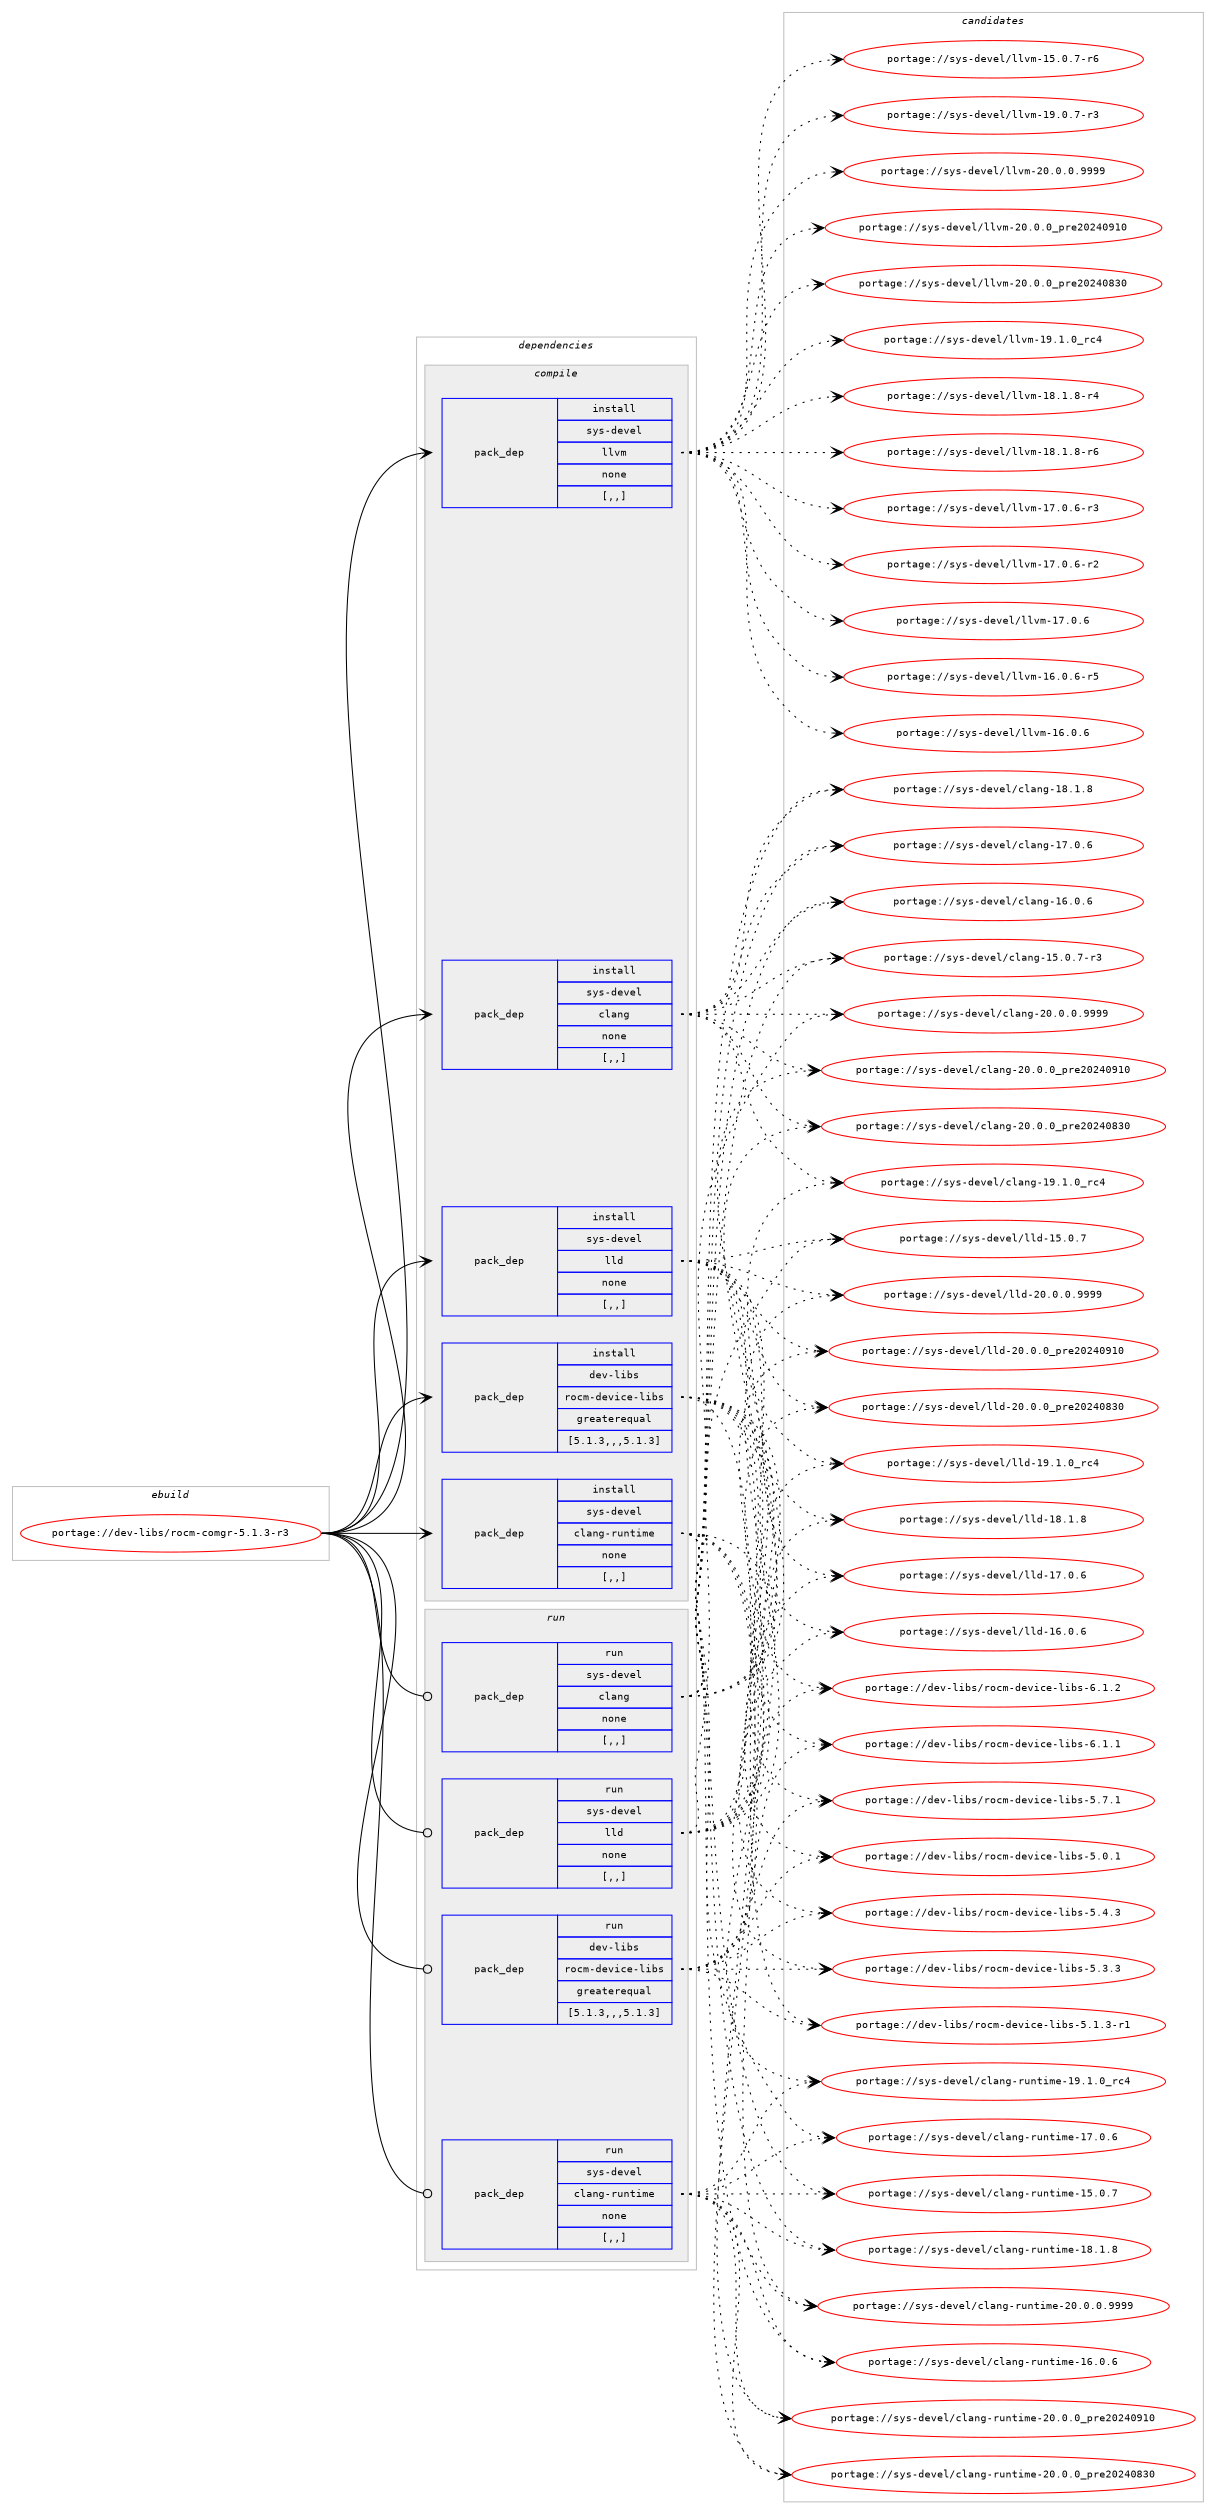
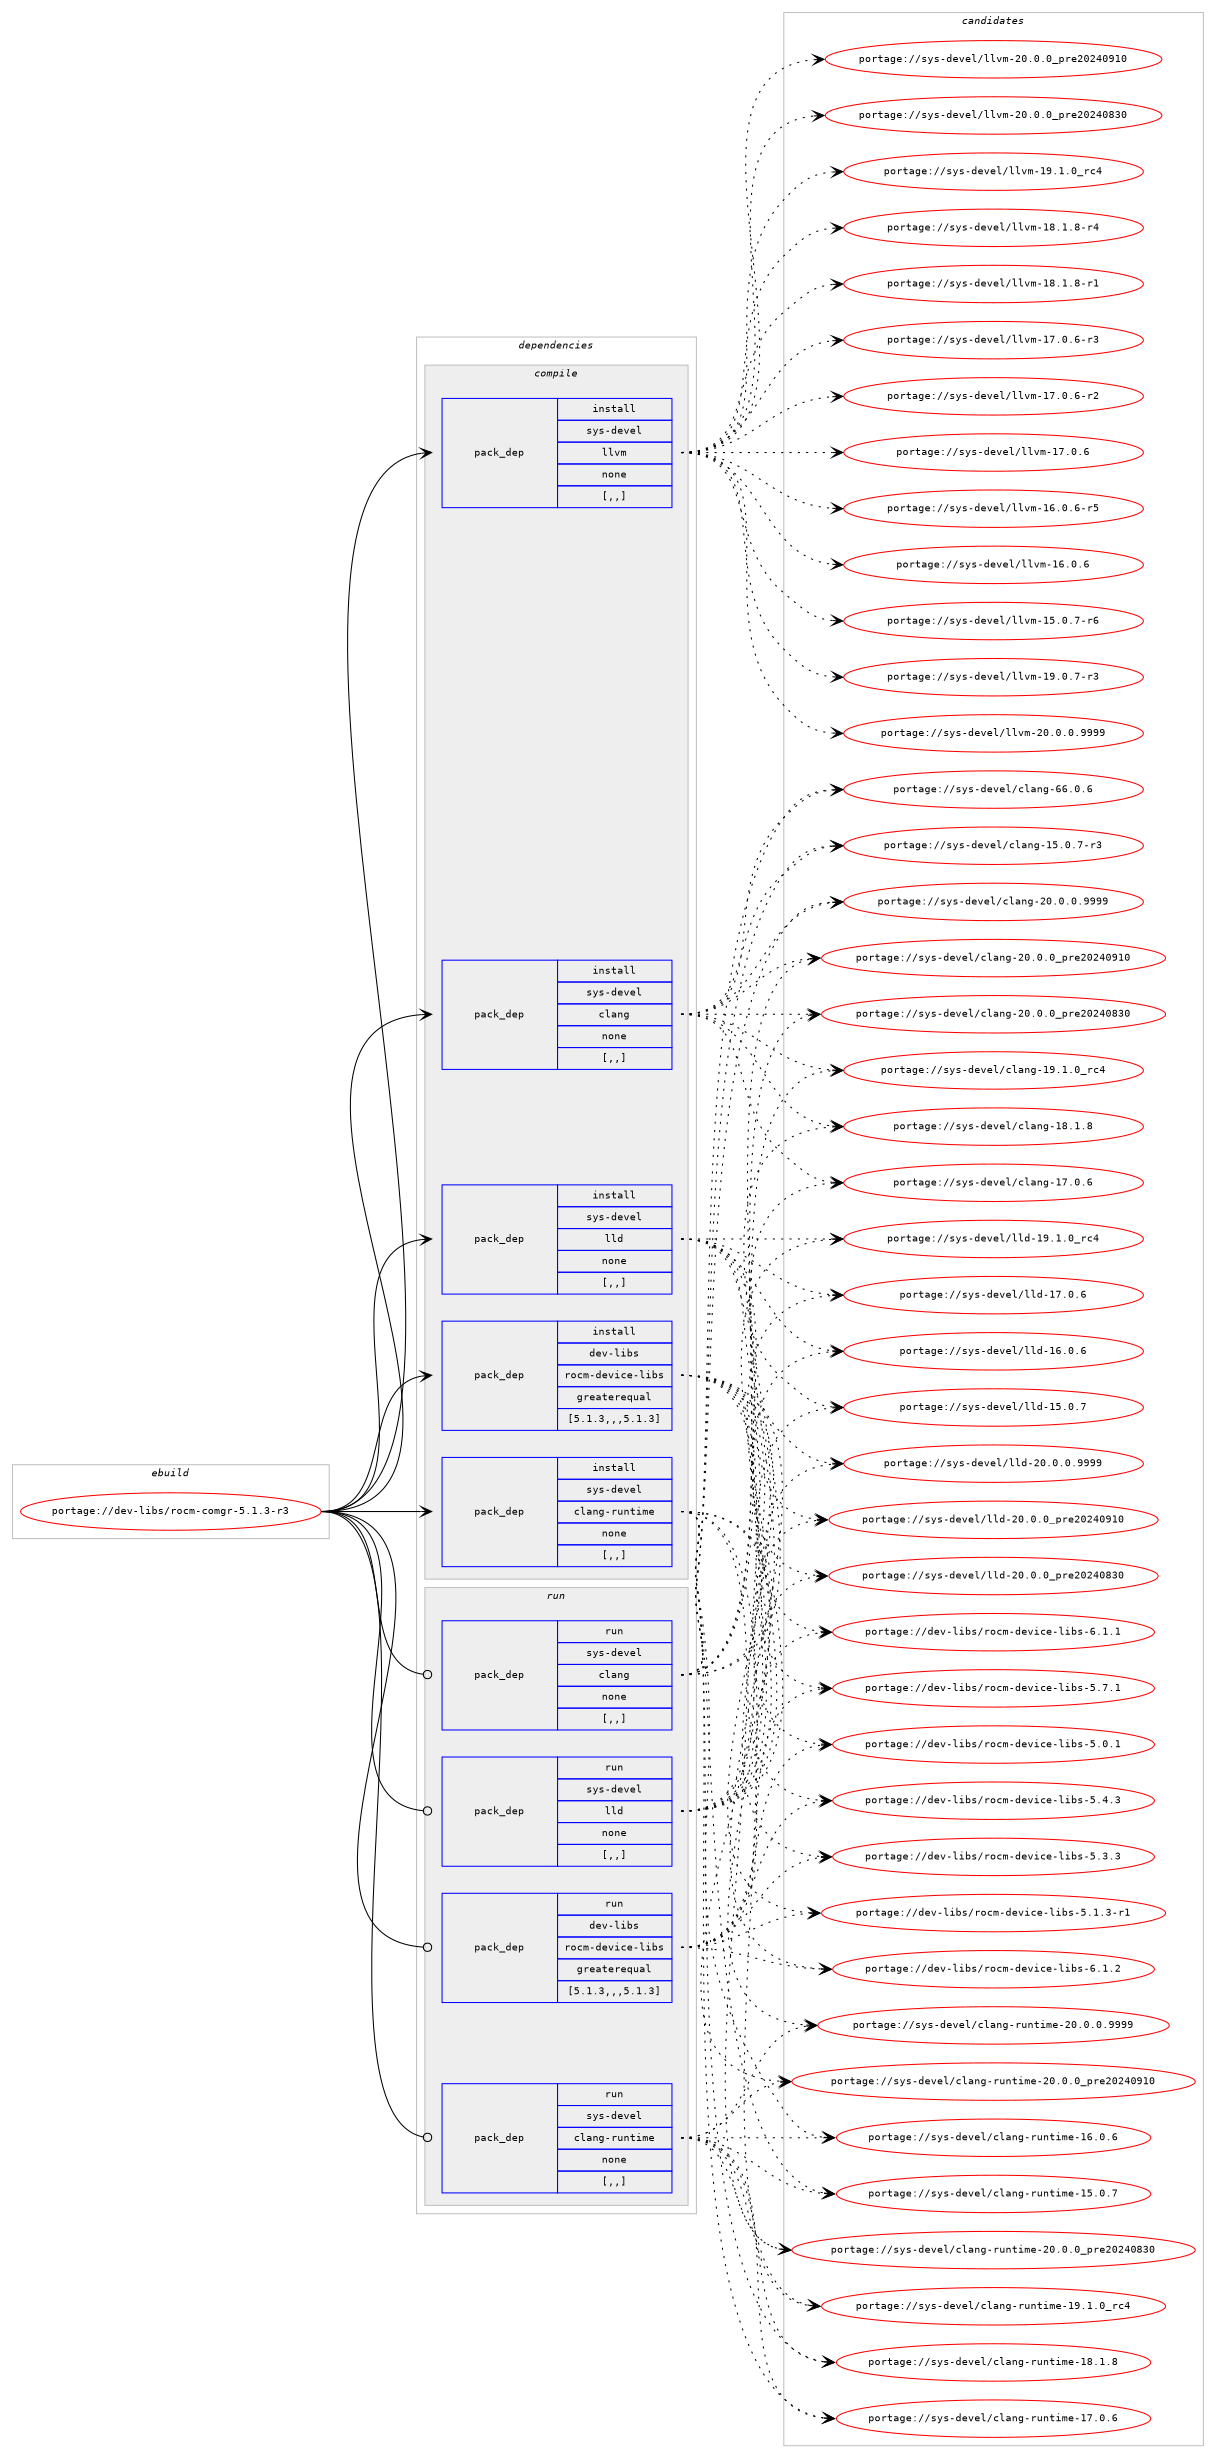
node "portage://sys-devel/llvm-18.1.8-r6": label "portage://sys-devel/llvm-18.1.8-r6" -> "portage://sys-devel/llvm-18.1.8-r1"
node "portage://sys-devel/clang-16.0.6": label "portage://sys-devel/clang-16.0.6" -> "portage://sys-devel/clang-66.0.6"
node "portage://sys-devel/lld-18.1.8": removed
